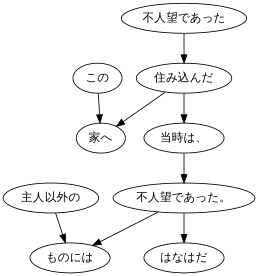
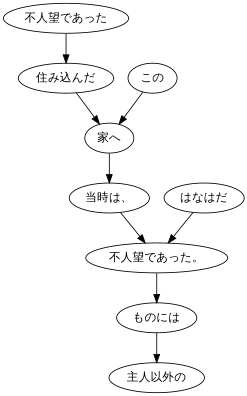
edge "住み込んだ" -> "当時は、": now "家へ" -> "当時は、"
edge "主人以外の" -> "ものには": reversed
edge "不人望であった。" -> "はなはだ": reversed
